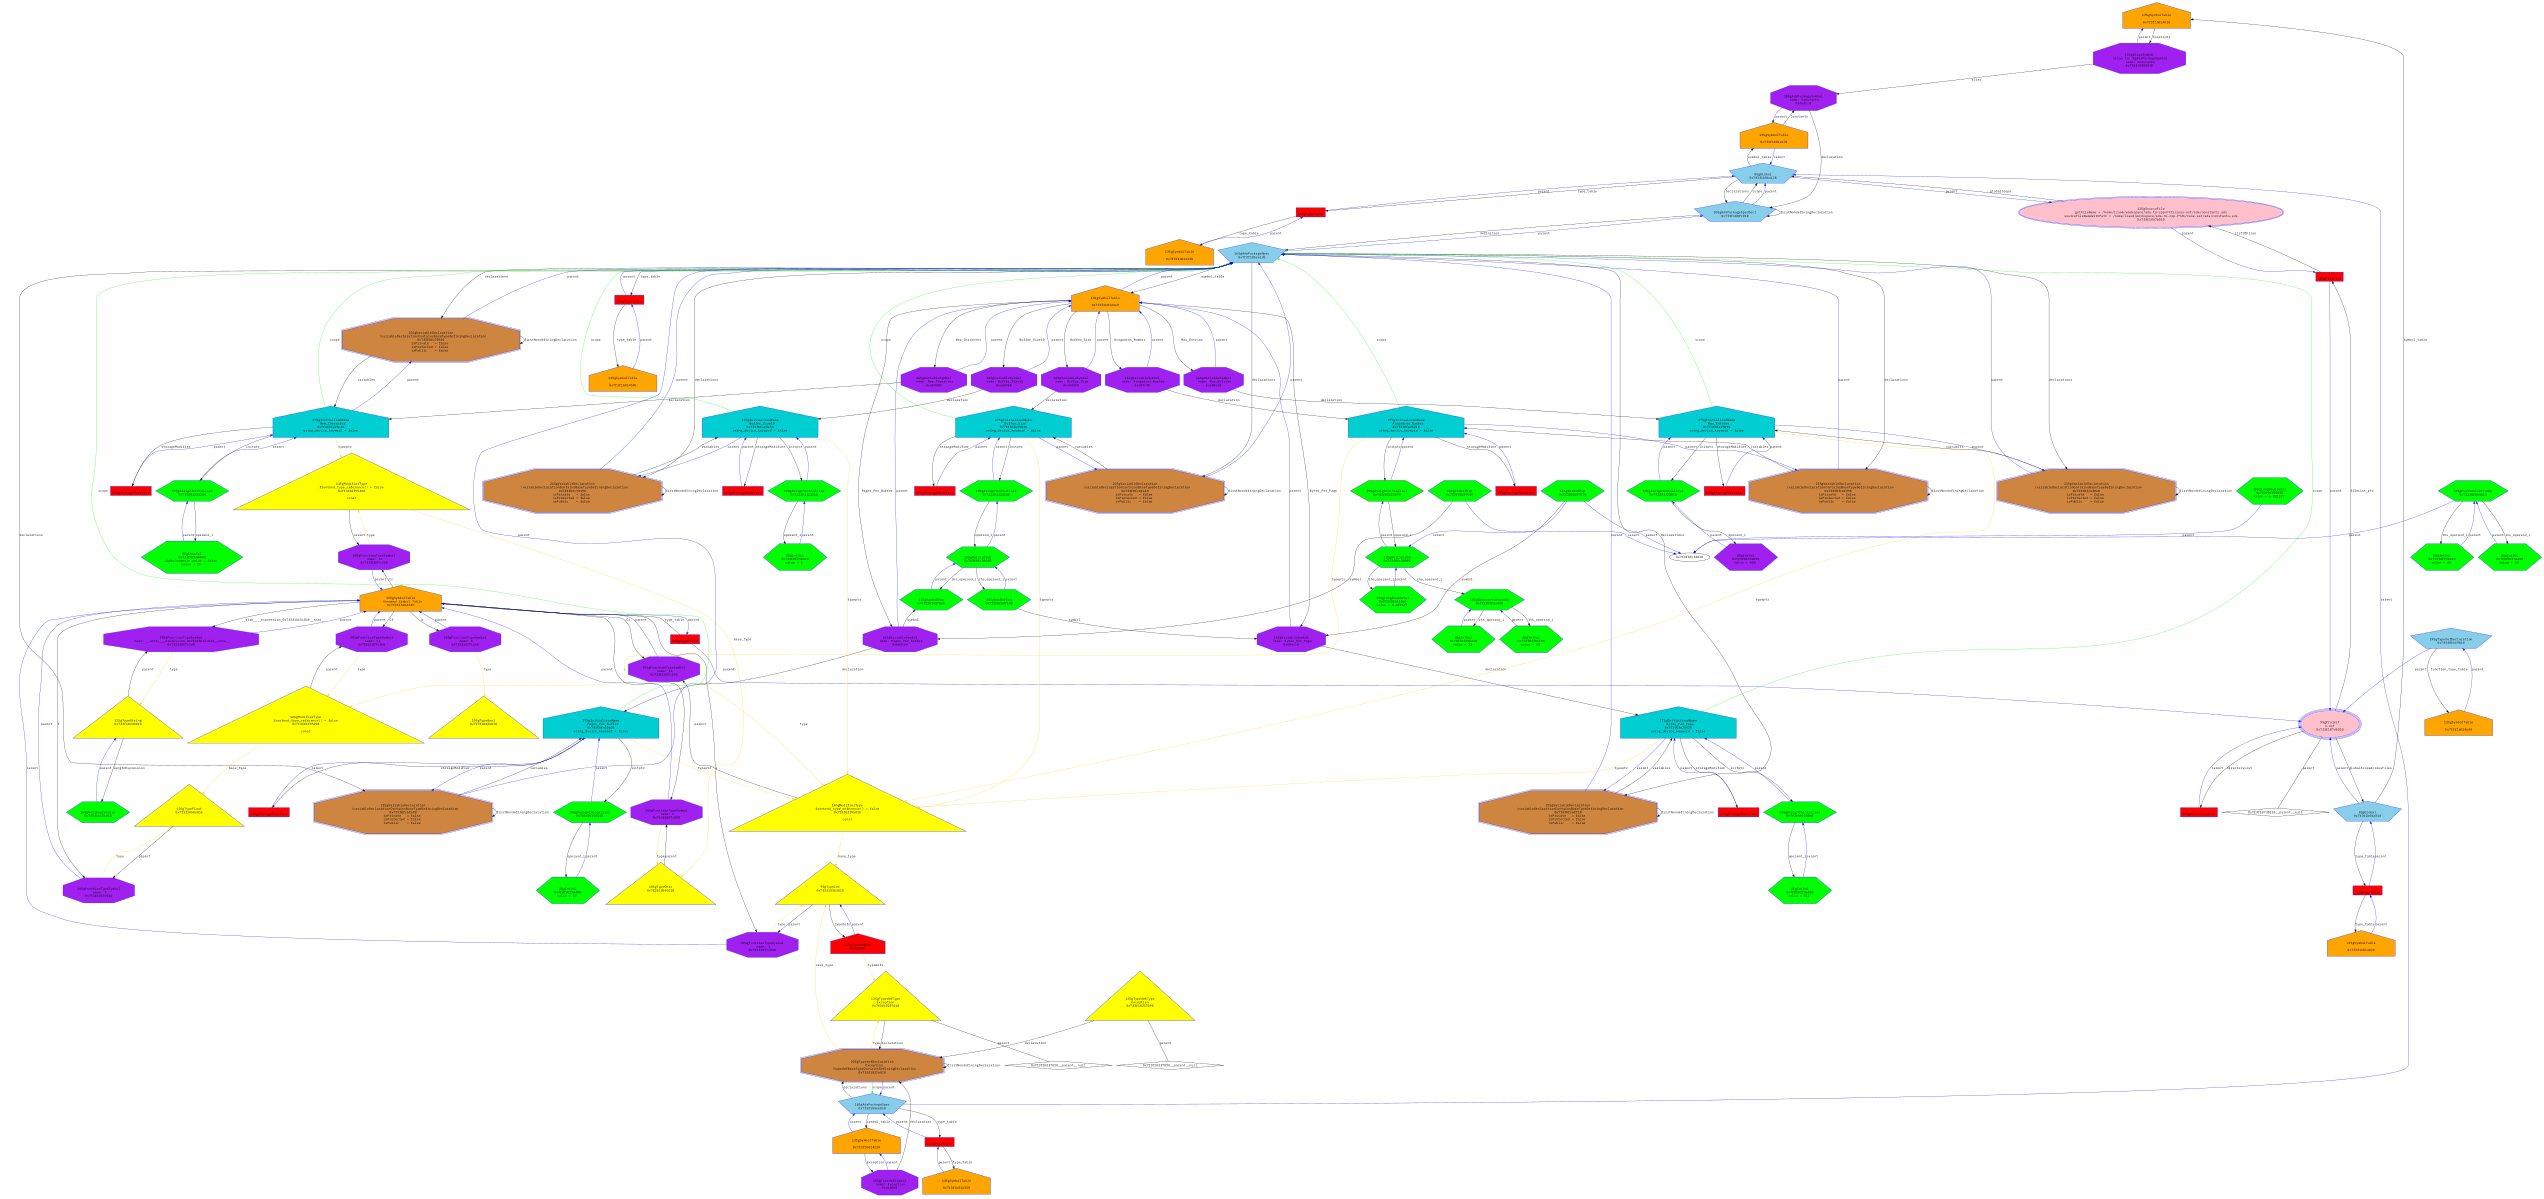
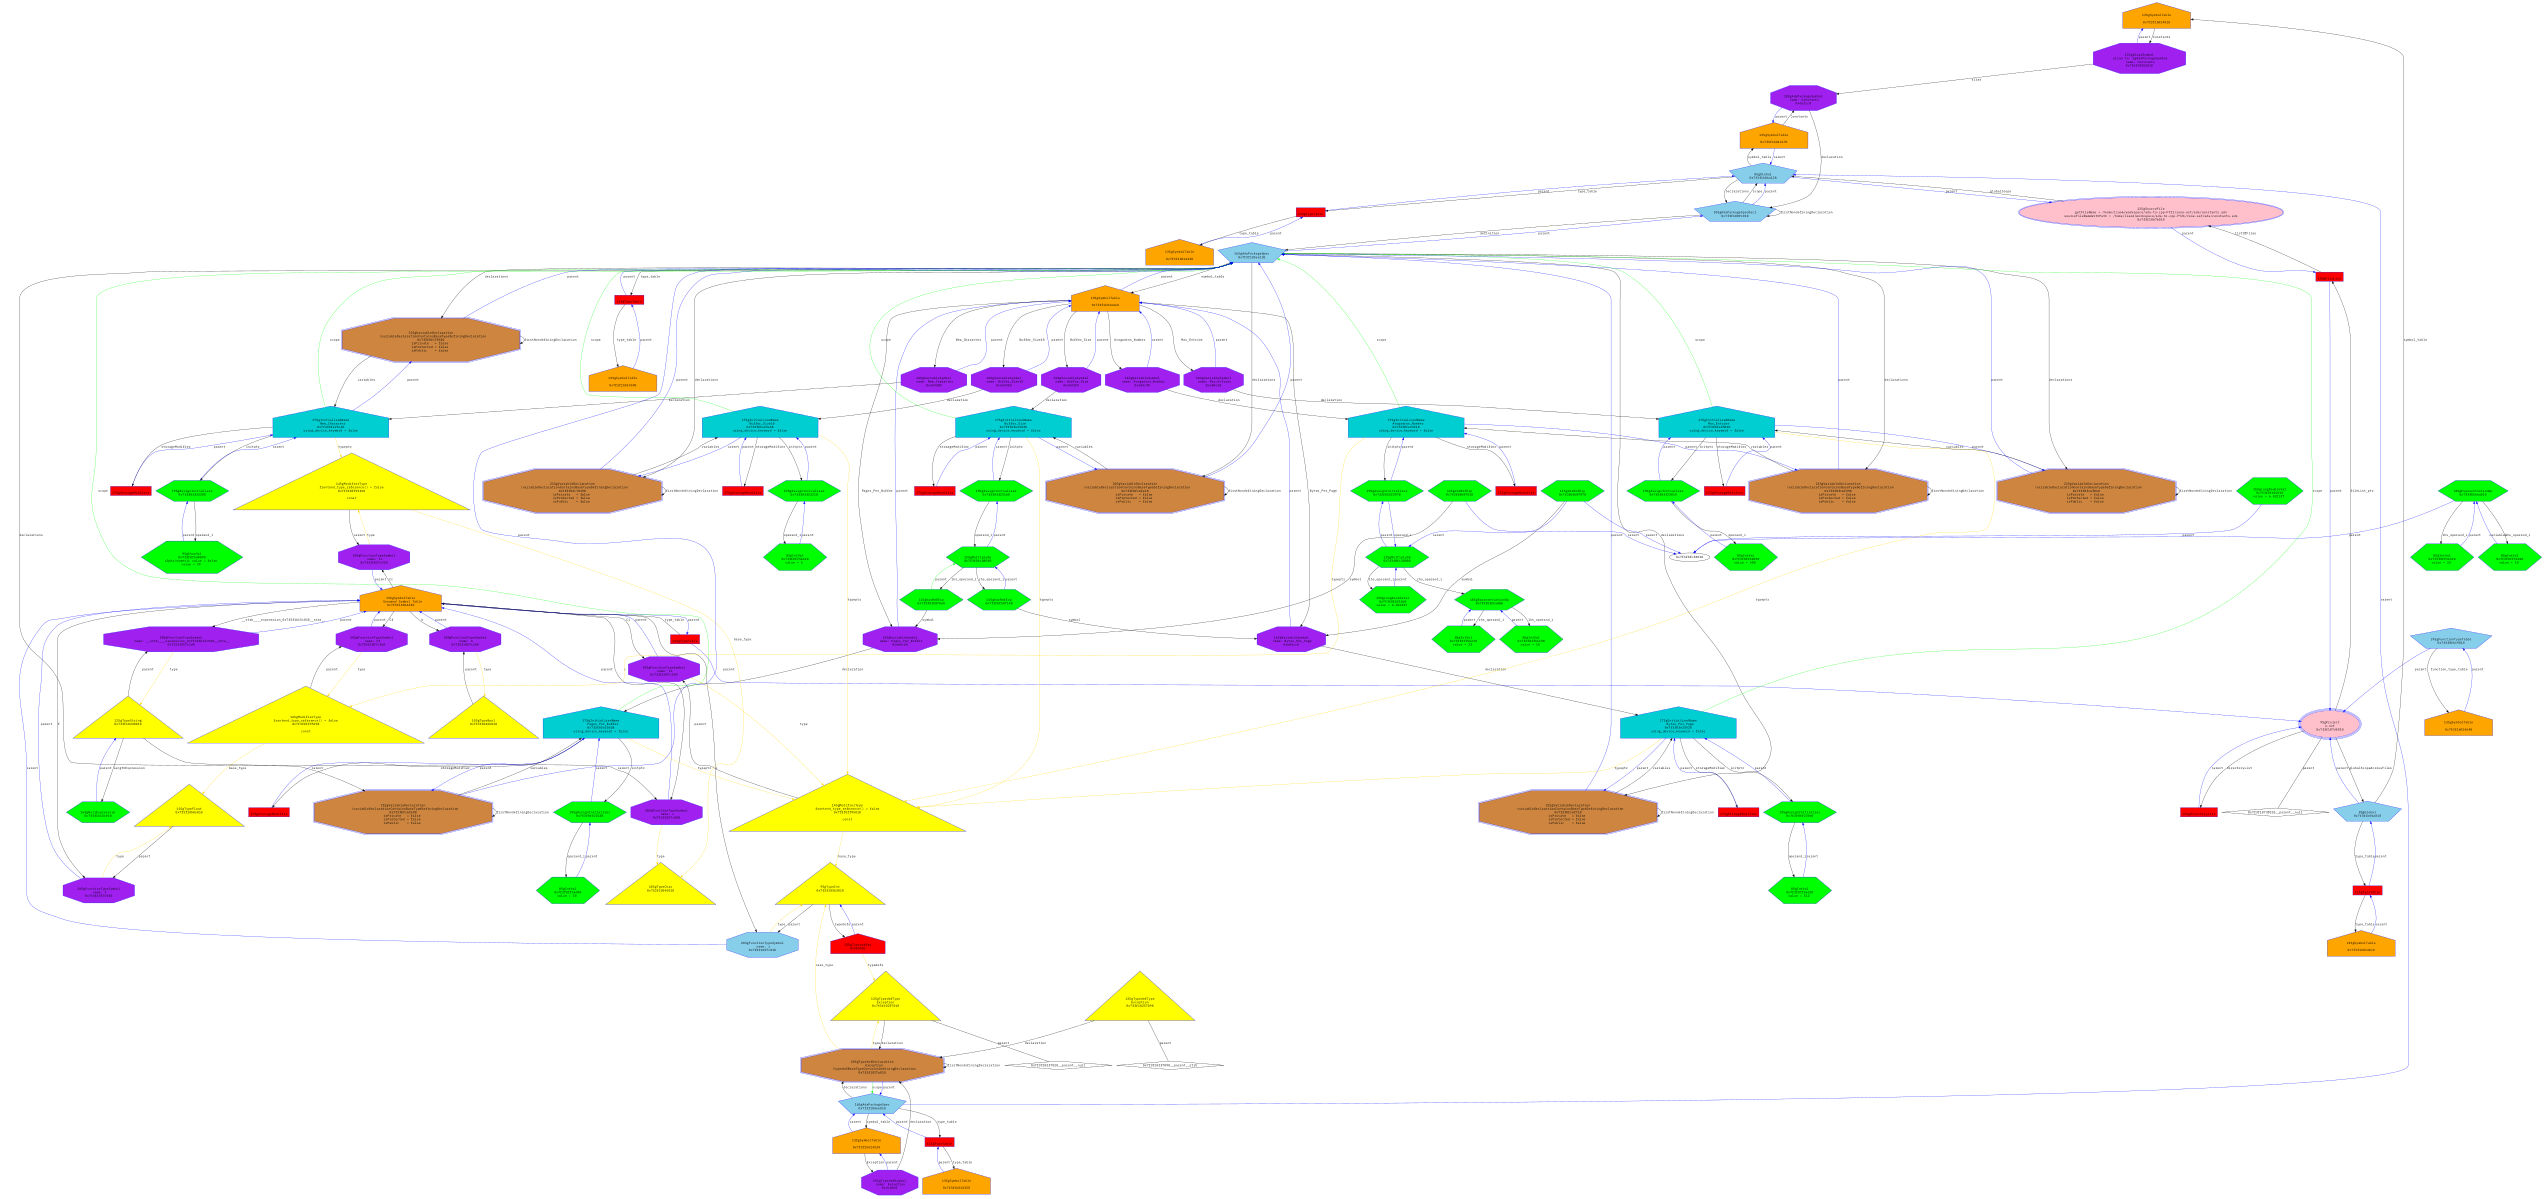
edge "18SgAdaPackageSymbol name: Constants 0xde2cc0" -> "13SgSymbolTable 0x7f3f1b014170": color black -> blue
node "19SgAssignInitializer 0x7f3f0ff23078": color black -> blue
edge "19SgAssignInitializer 0x7f3f0ff23078" -> "12SgMultiplyOp 0x7f3f0fc38080": color black -> blue
edge "8SgIntVal 0x7f3f0ff56010 value = 10" -> "18SgExponentiationOp 0x7f3f0fbba010": label "parent" -> "variables"
node "8SgIntVal 0x7f3f0ff56090 value = 400": fillcolor purple -> green
edge "11SgVarRefExp 0x7f3f0fb870e0" -> "12SgMultiplyOp 0x7f3f0fc380f0": color blue -> green
edge "16SgVariableSymbol name: Pages_Per_Buffer 0xe0dcf0" -> "11SgVarRefExp 0x7f3f0fb870e0": reversed
node "19SgTypedefDeclaration 0x7f3f0fb19010": label "19SgTypedefDeclaration 0x7f3f0fb19010" -> "19SgFunctionTypeTable 0x7f3f0fb19010"
edge "10SgTypeBool 0x7f3f1046b010" -> "20SgFunctionTypeSymbol name: b 0x7f3f1057c160": added, label "parent"
edge "10SgTypeChar 0x7f3f10545010" -> "20SgFunctionTypeSymbol name: c 0x7f3f1057c080": now "12SgTypeString 0x7f3f10430010" -> "20SgFunctionTypeSymbol name: c 0x7f3f1057c080"
node "20SgFunctionTypeSymbol name: i 0x7f3f1057c010": fillcolor purple -> skyblue
node "0x7f3f10237098__parent__null": label "0x7f3f10237098__parent__null" -> "0x7f3f10237098__parent__strb"
